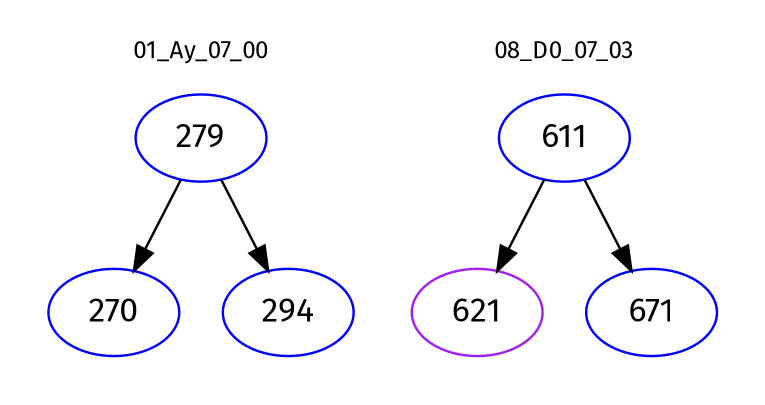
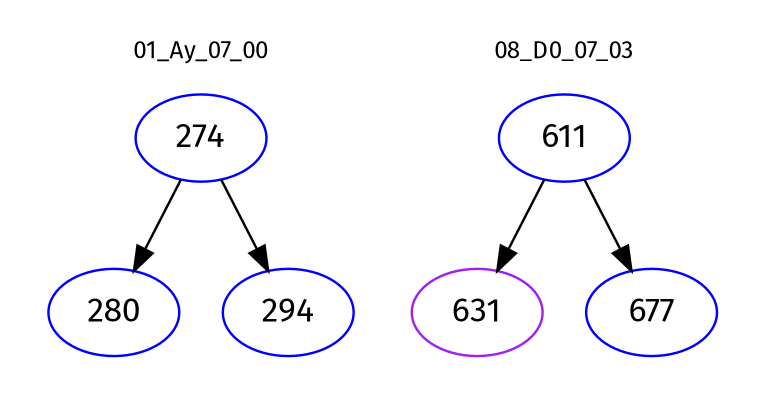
node "279": label "279" -> "274"
node "270": label "270" -> "280"
node "621": label "621" -> "631"
node "671": label "671" -> "677"
